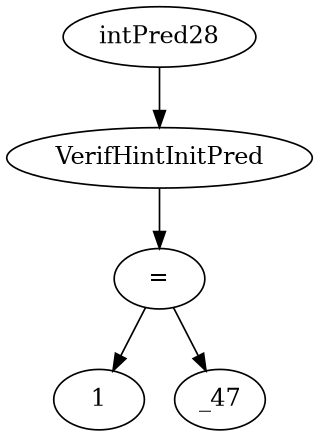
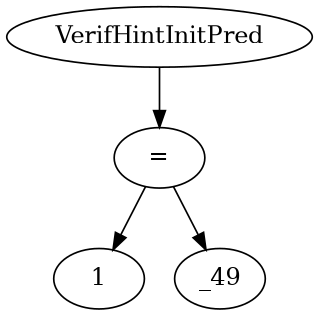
node "intPred28": removed
node "_47": label "_47" -> "_49"
